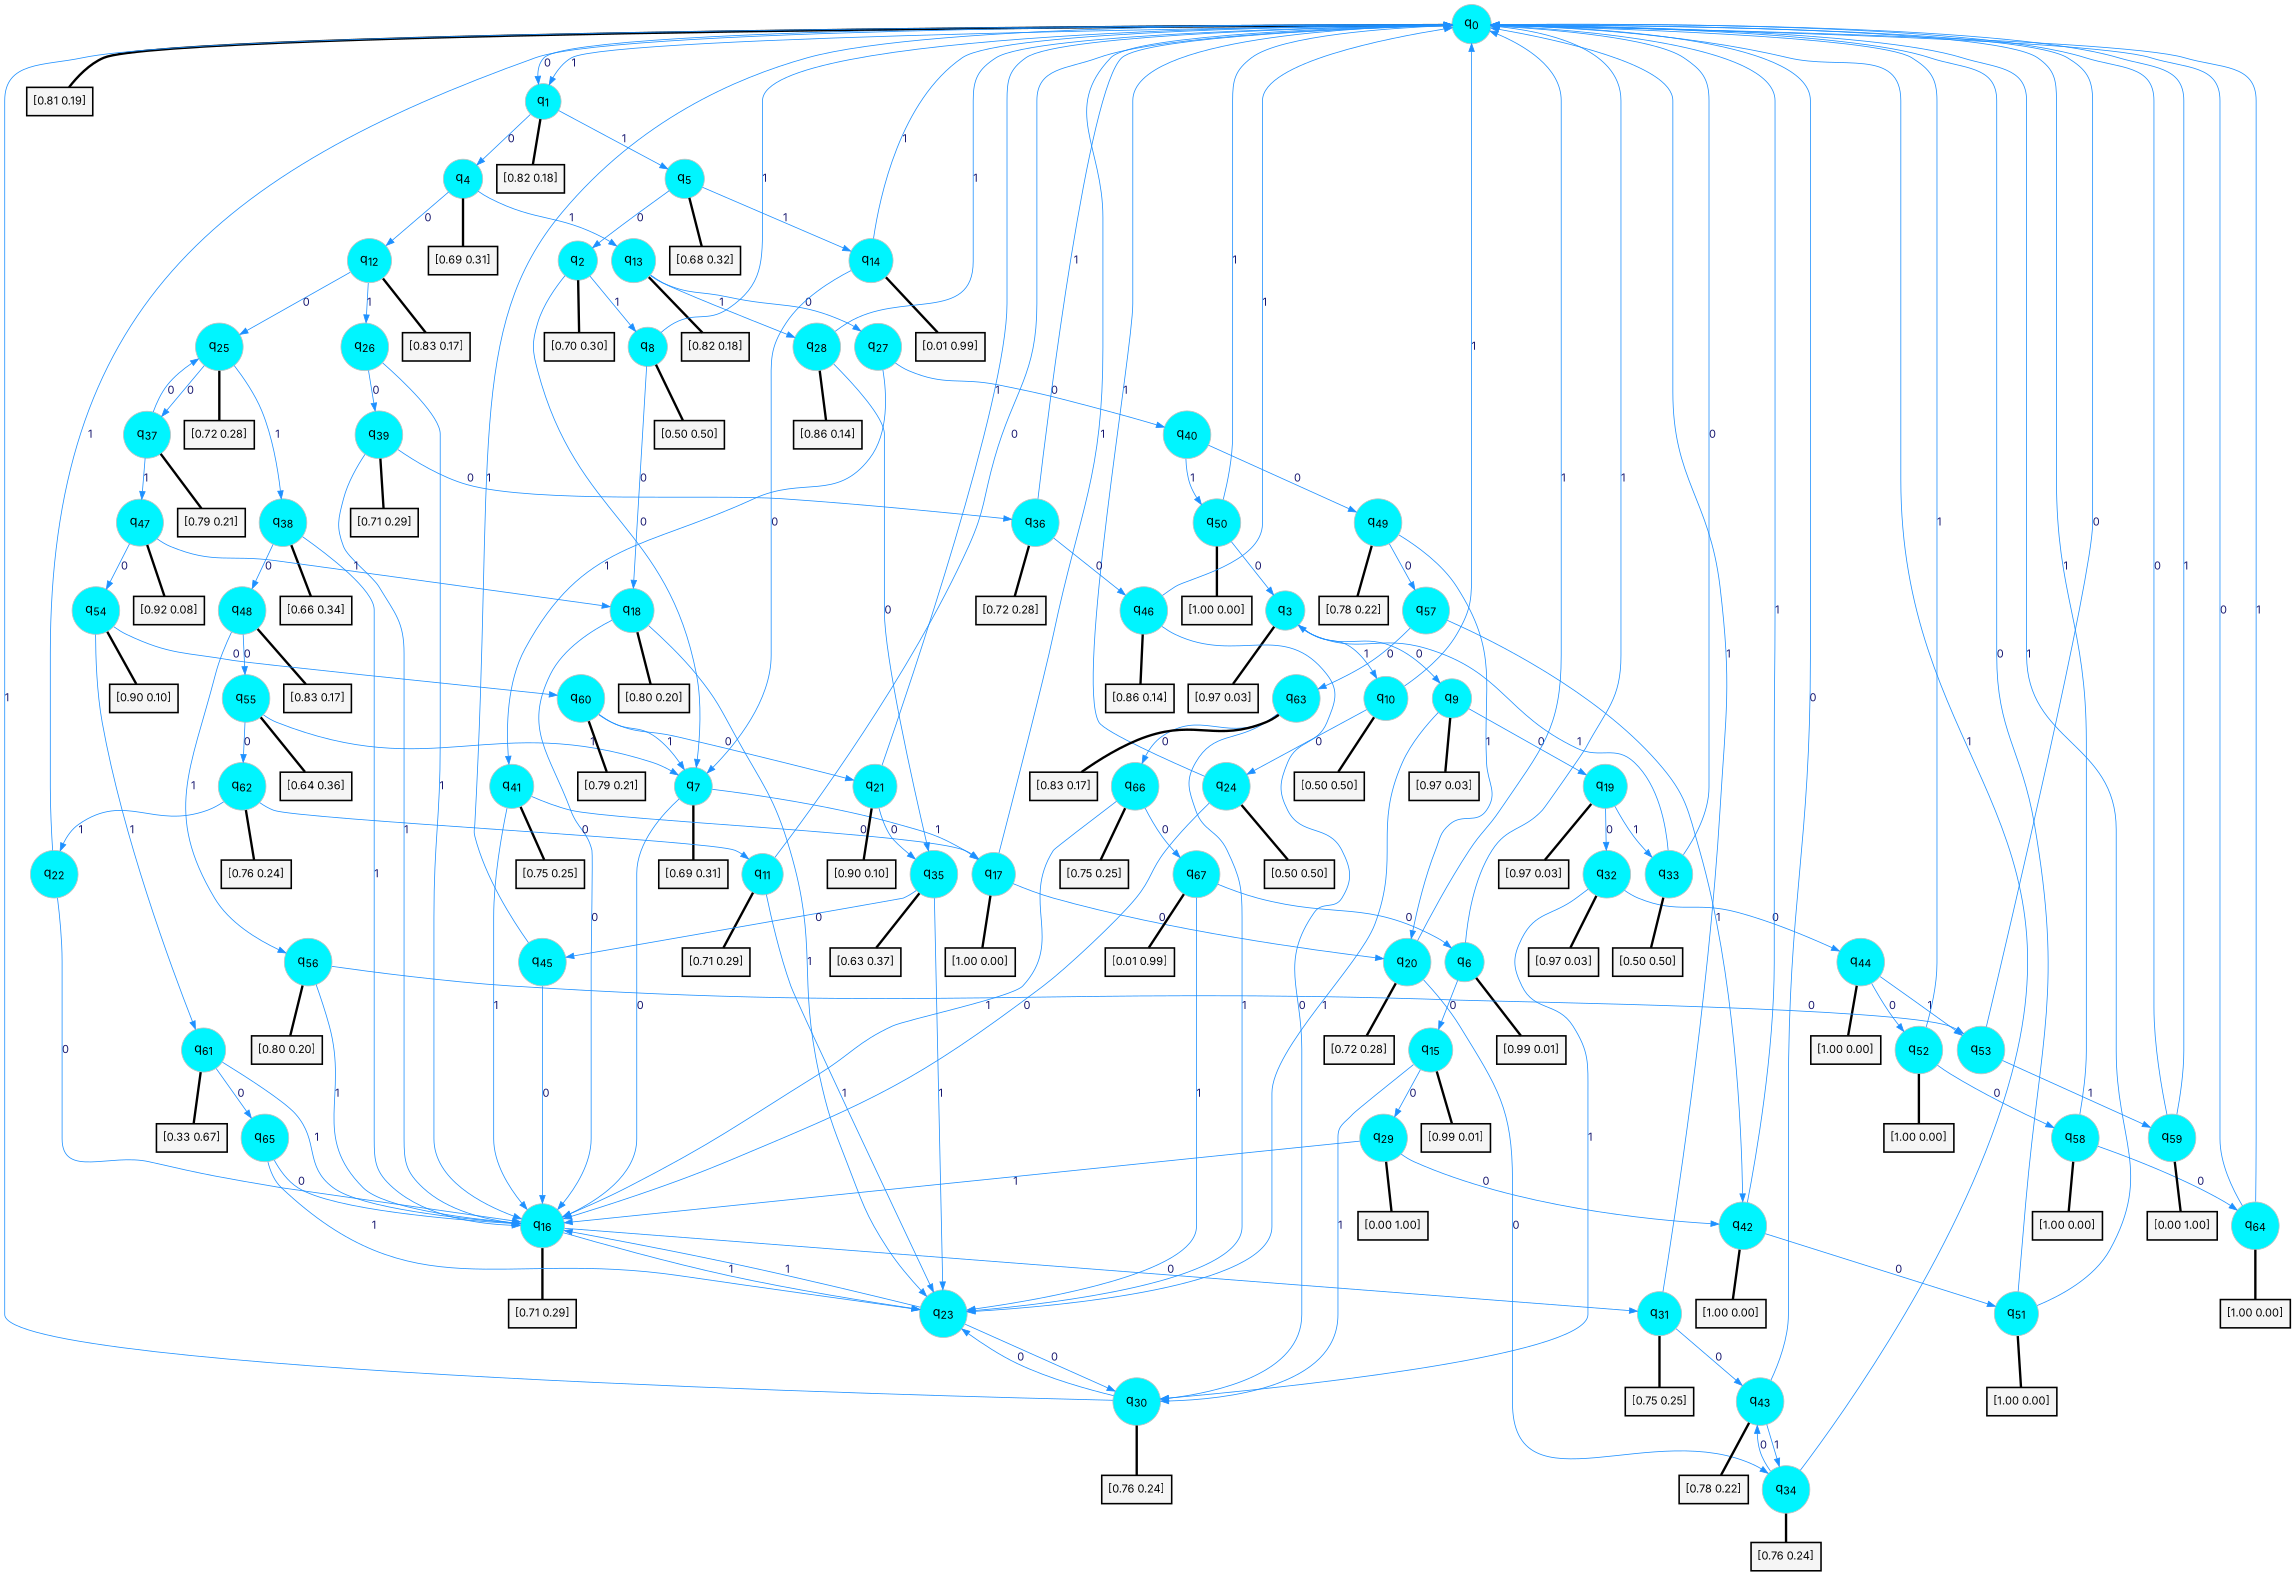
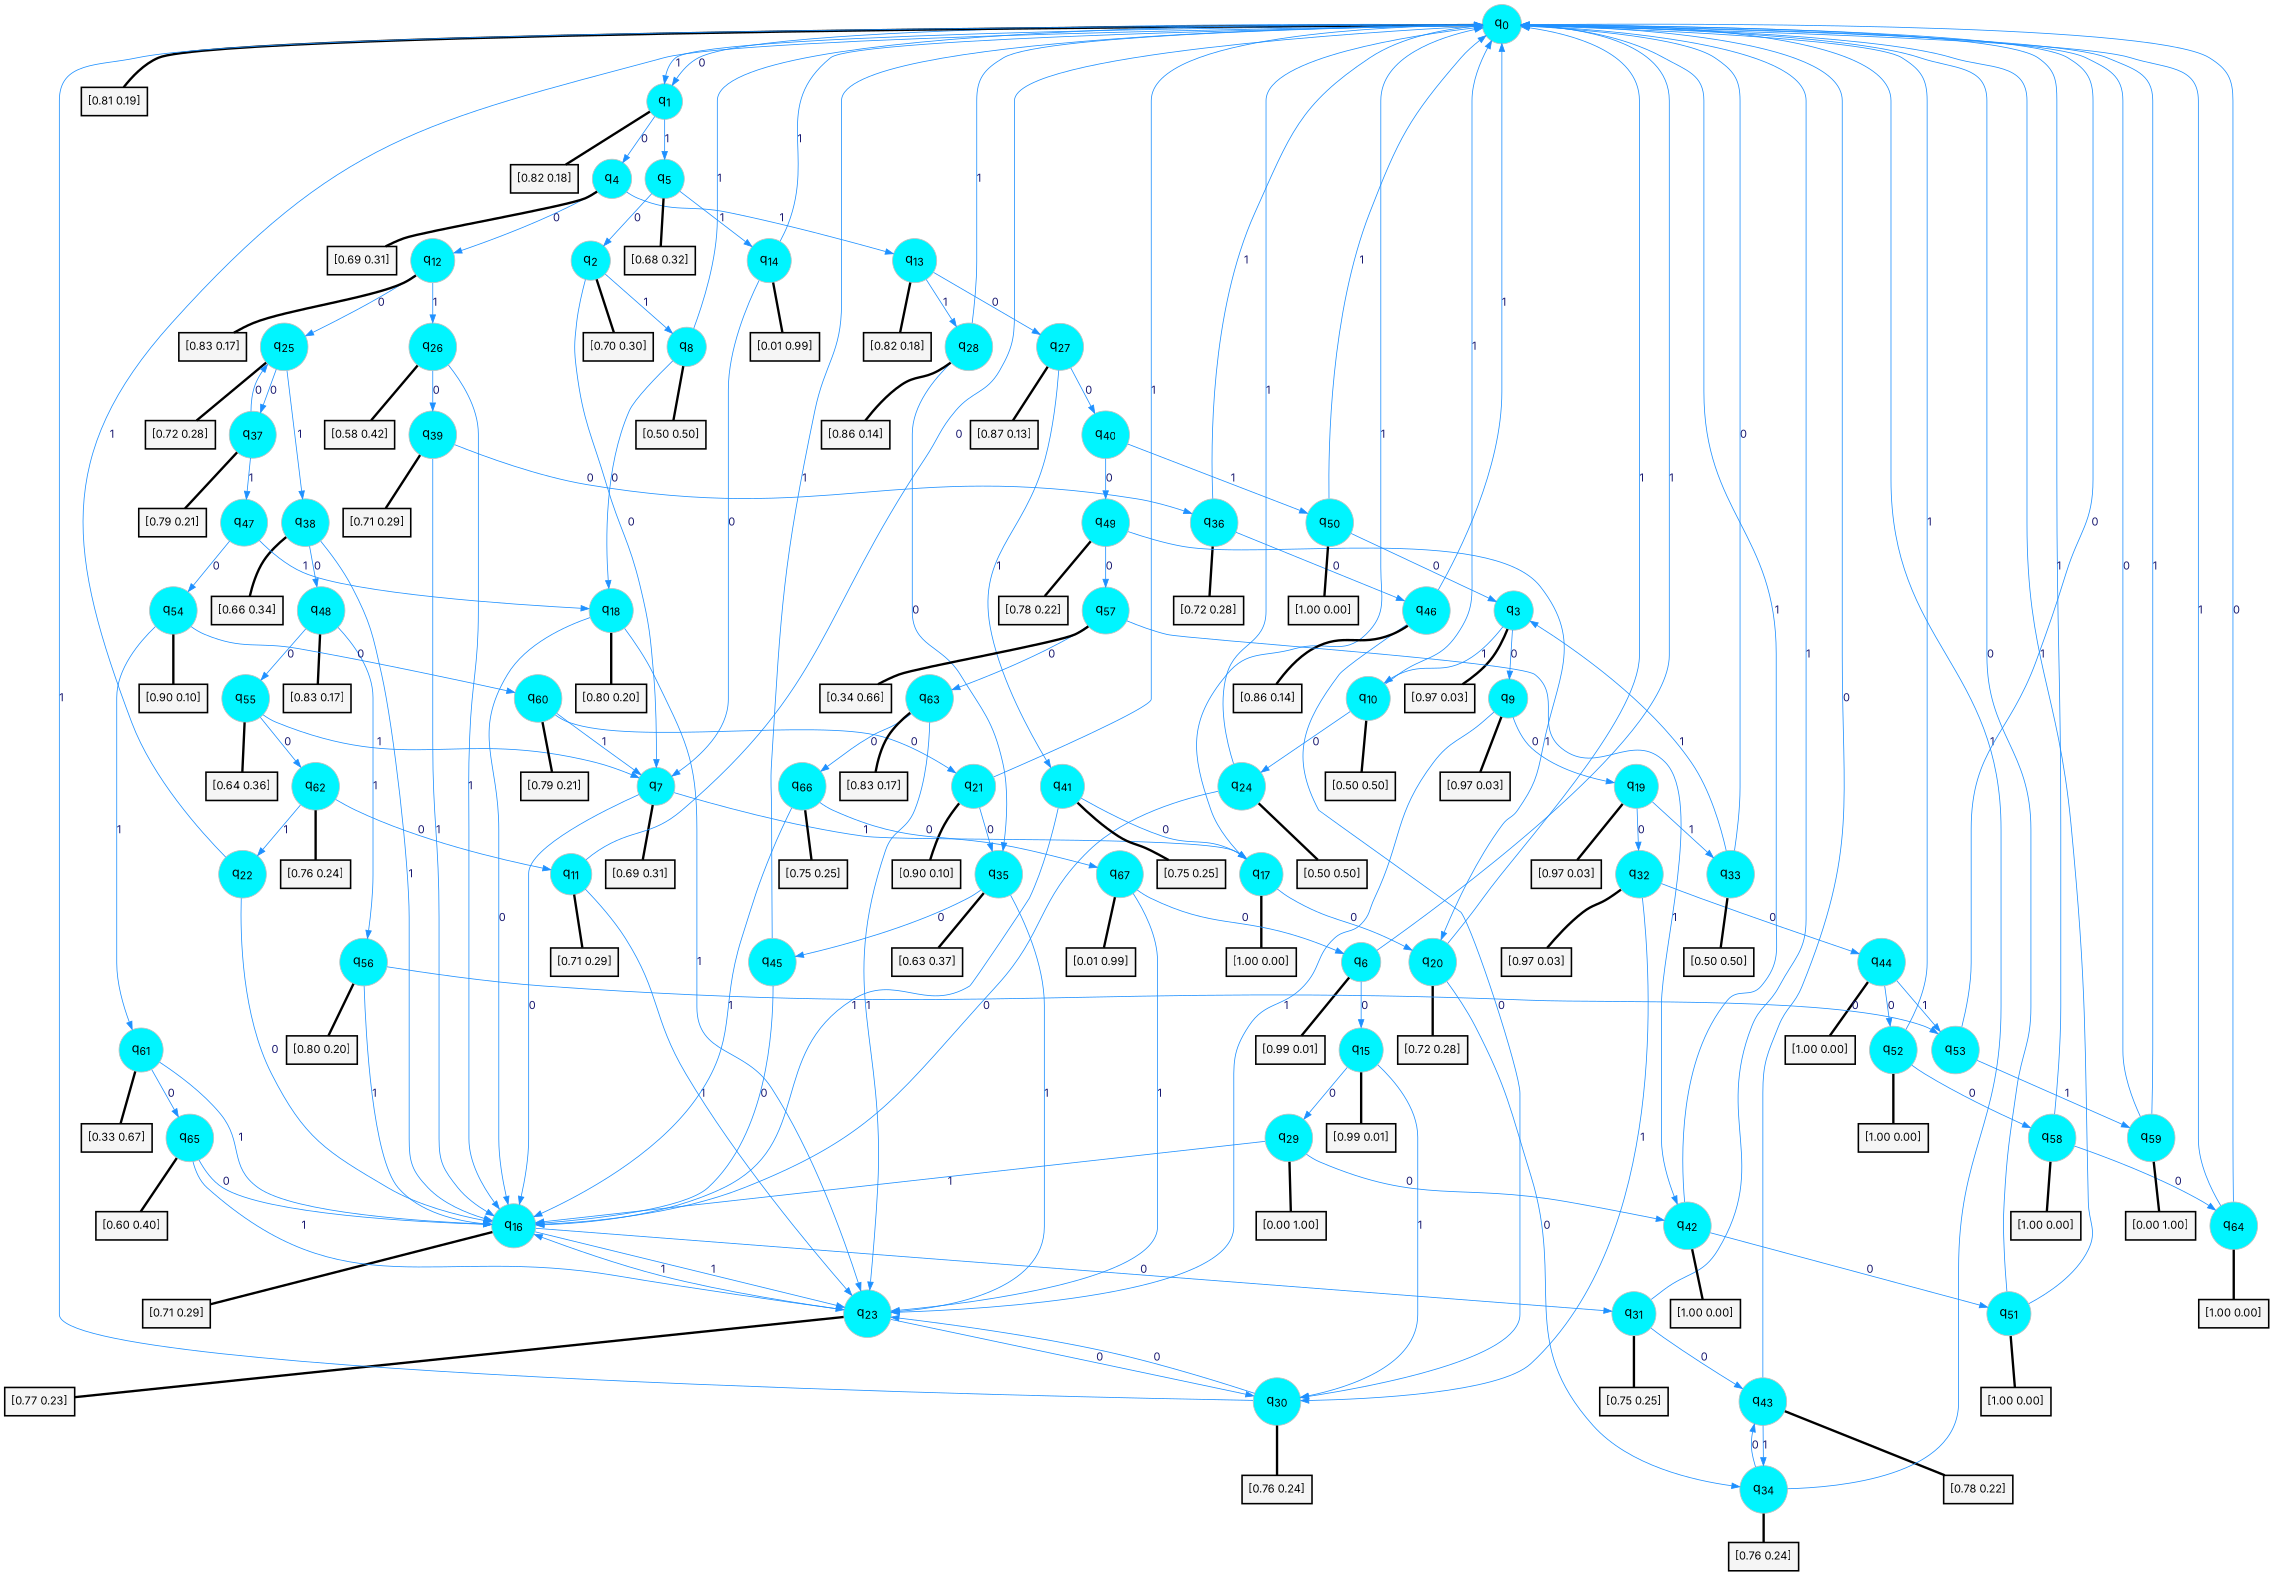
node "[0.58 0.42]": added
node "[0.87 0.13]": added
node "[0.92 0.08]": removed
node "[0.34 0.66]": added
node "[0.60 0.40]": added
node "[0.77 0.23]": added
